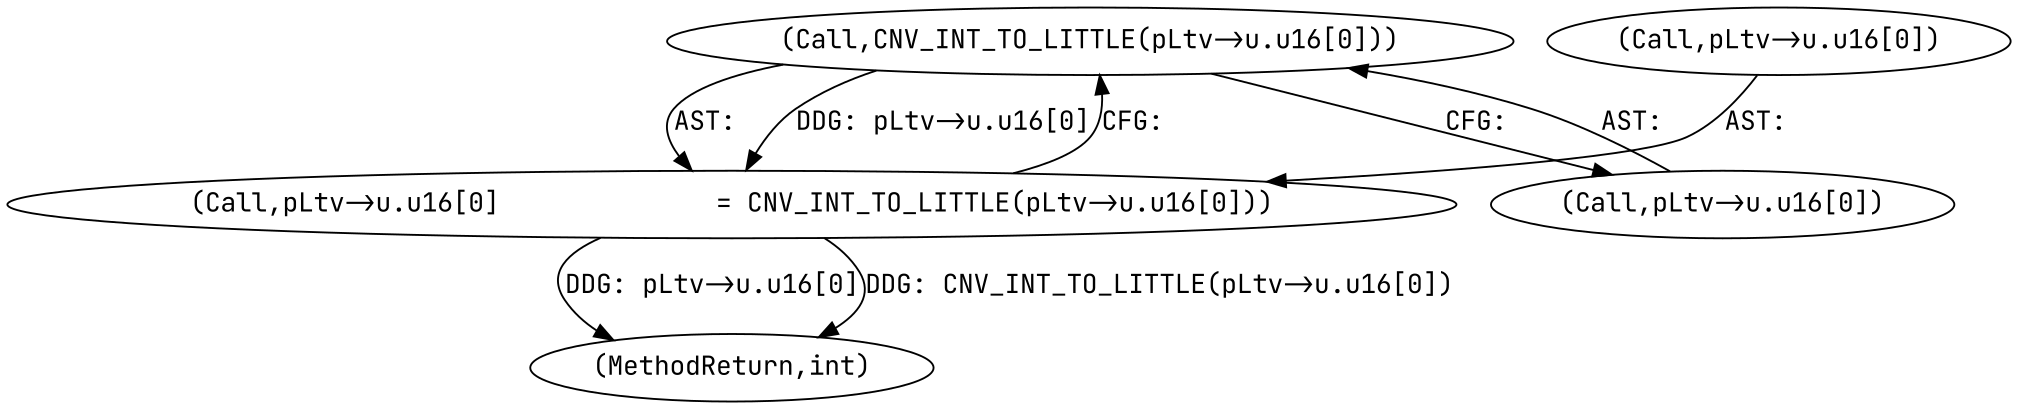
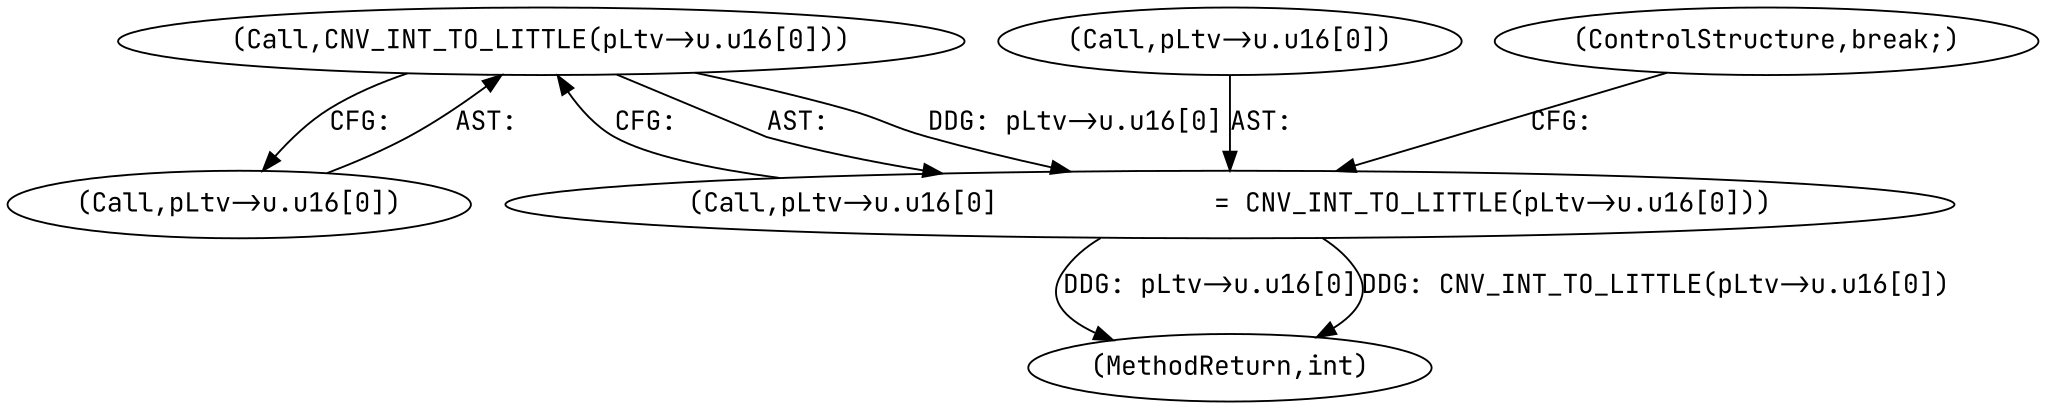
node "(ControlStructure,break;)": added
